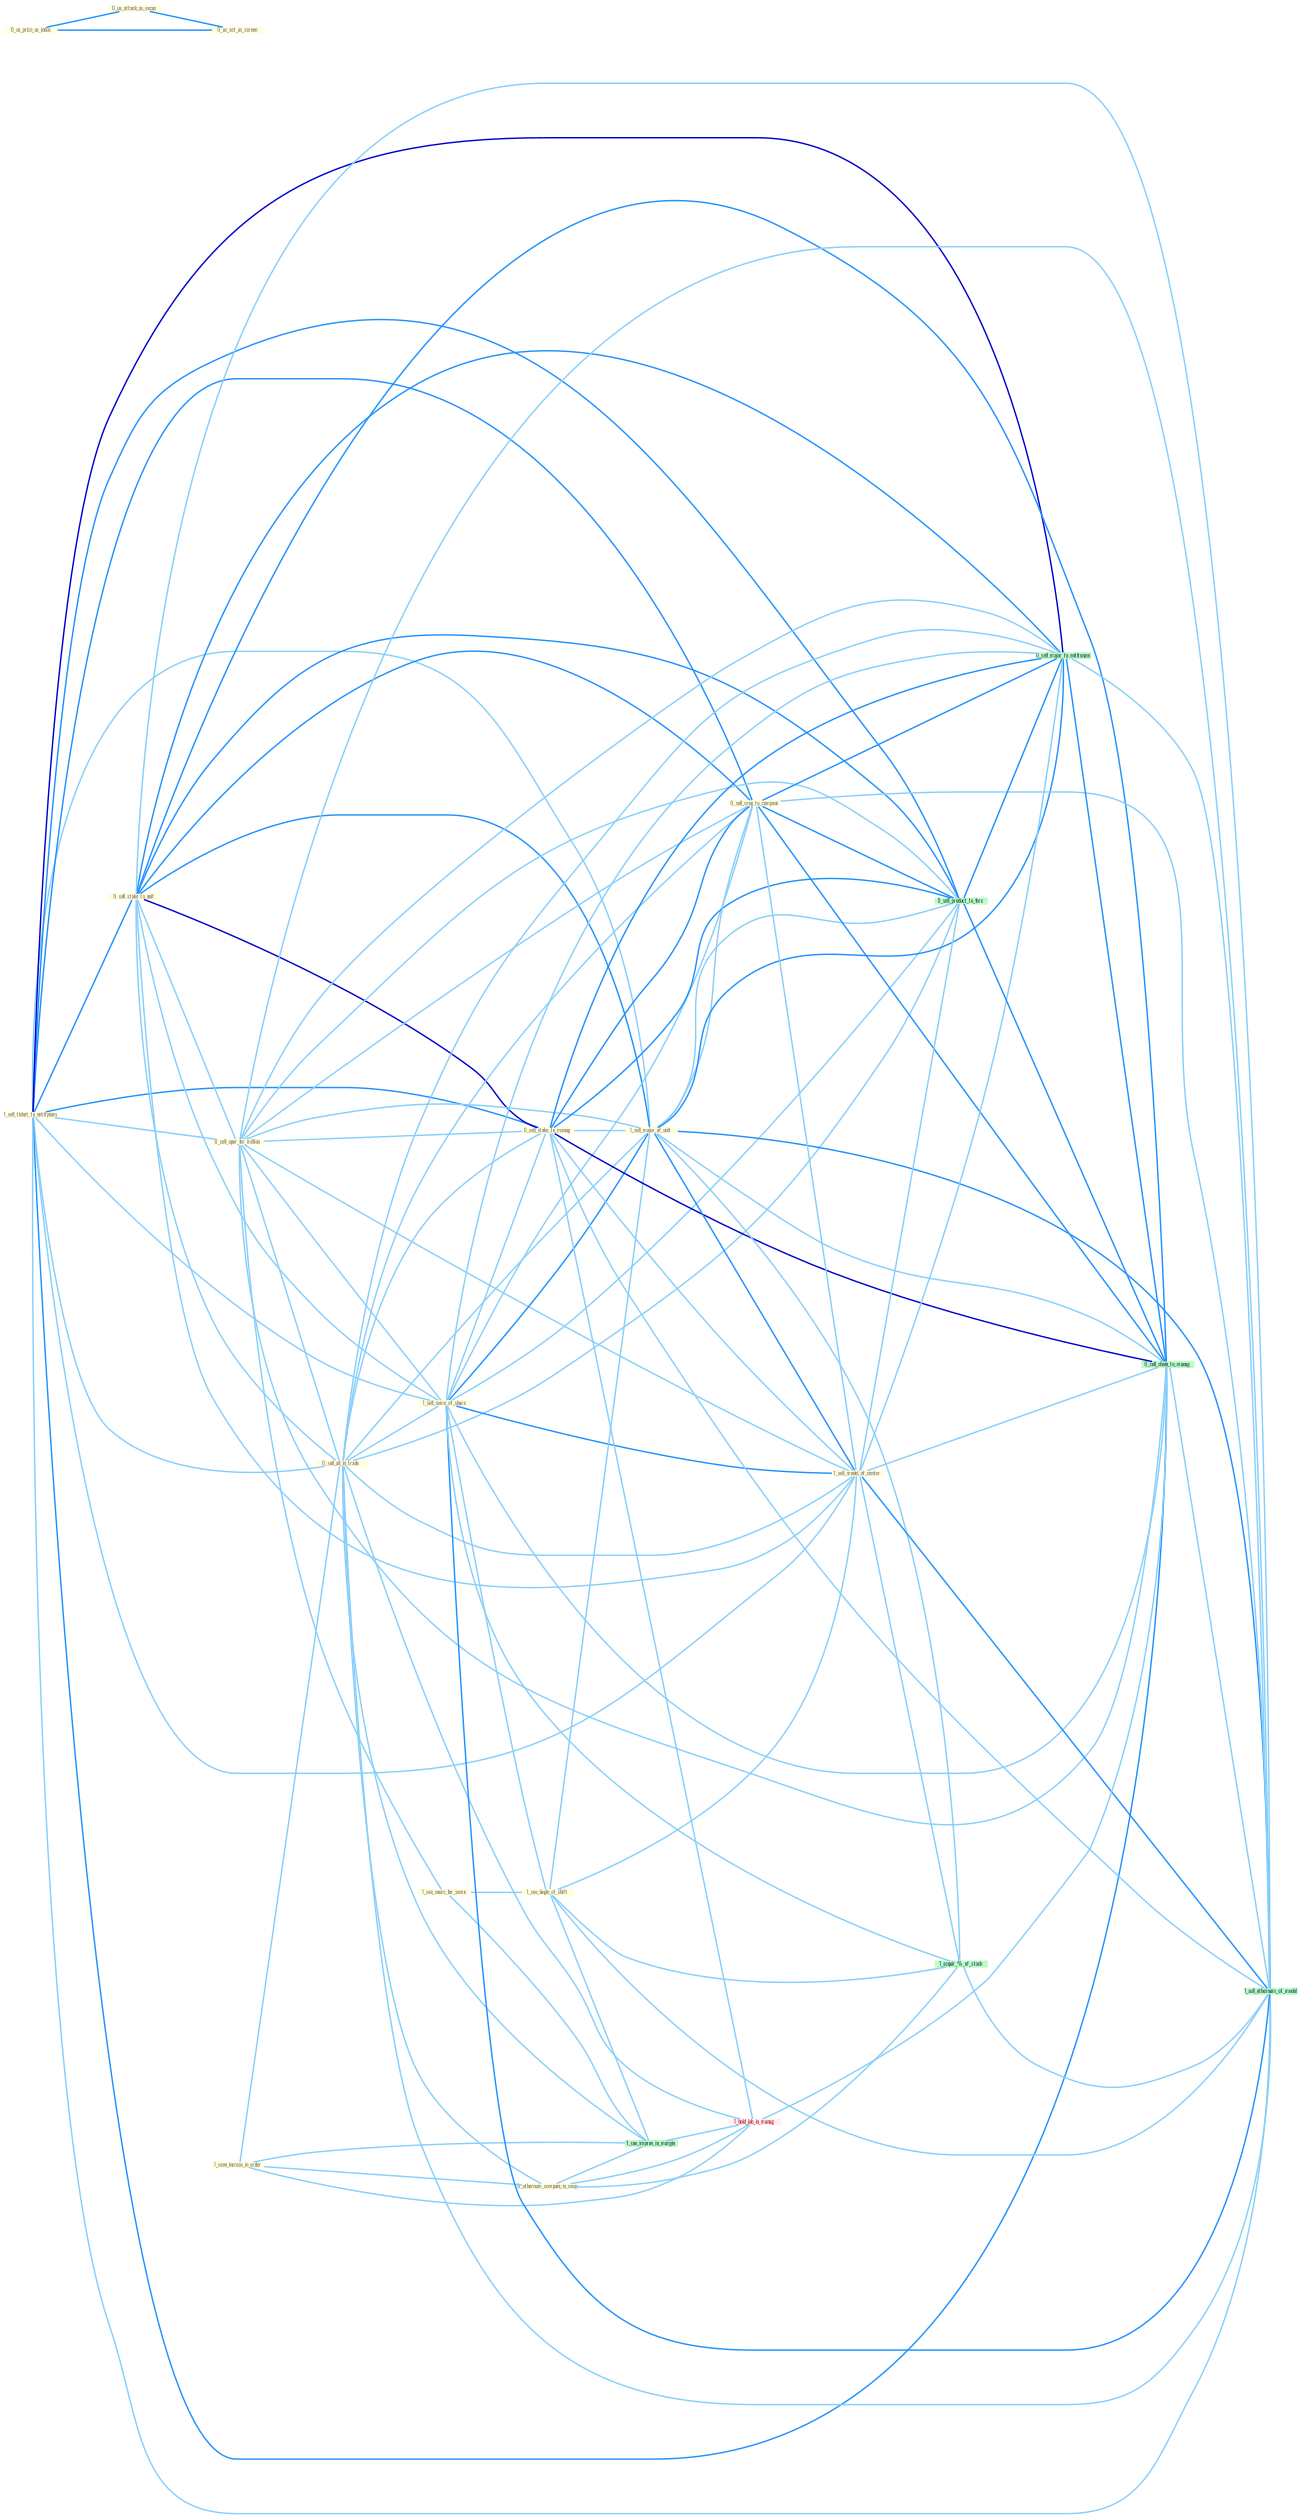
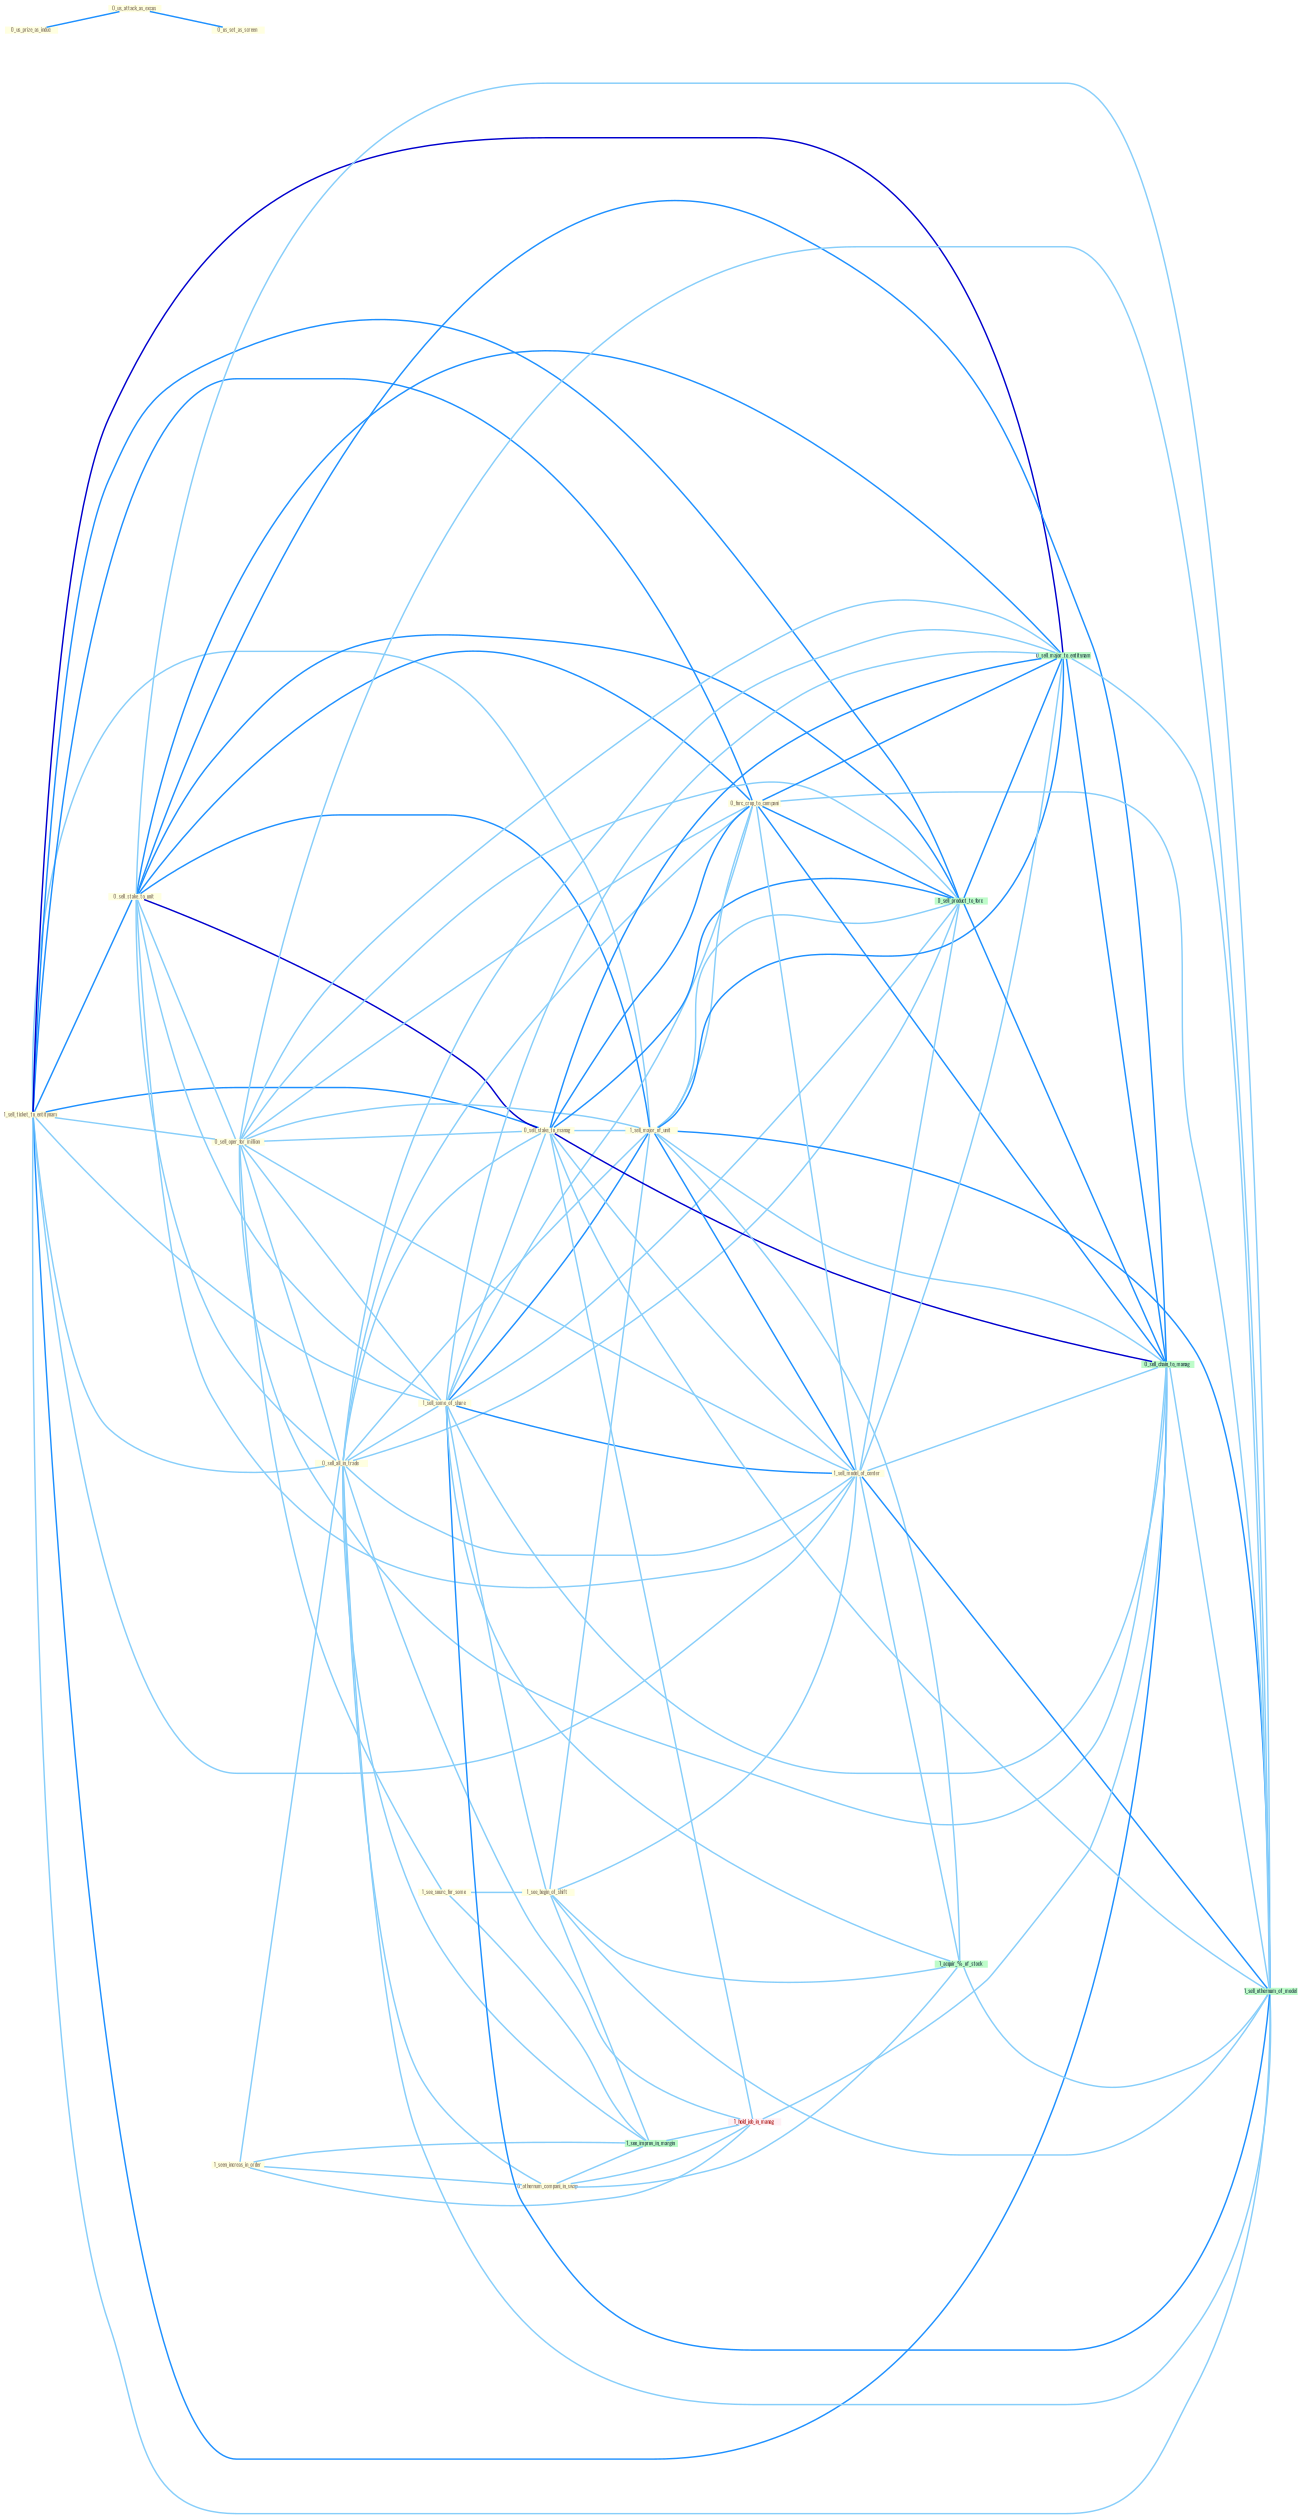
edge "0_us_prize_as_induc" -- "0_us_set_as_screen": removed
node "0_sell_crop_to_compani": label "0_sell_crop_to_compani" -> "0_forc_crop_to_compani"
